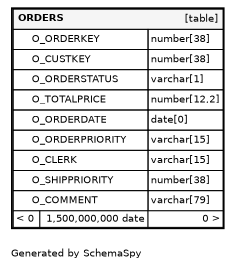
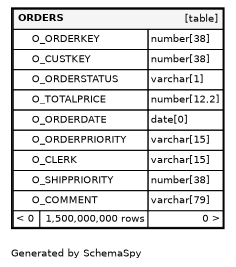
node "ORDERS": text "1,500,000,000 date" -> "1,500,000,000 rows"
